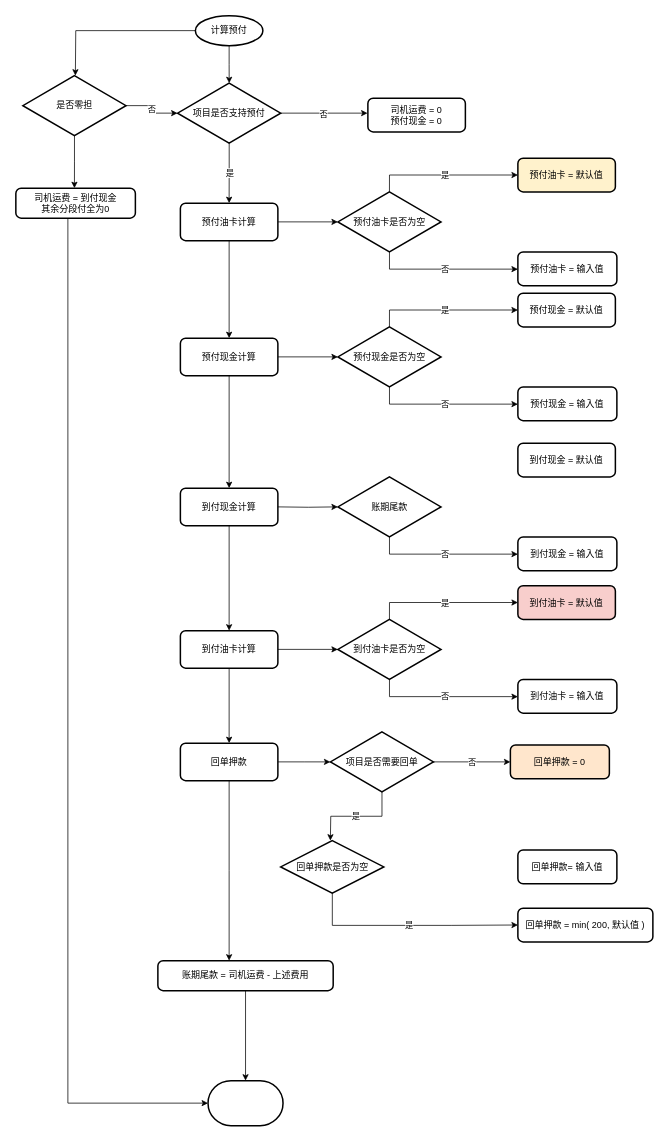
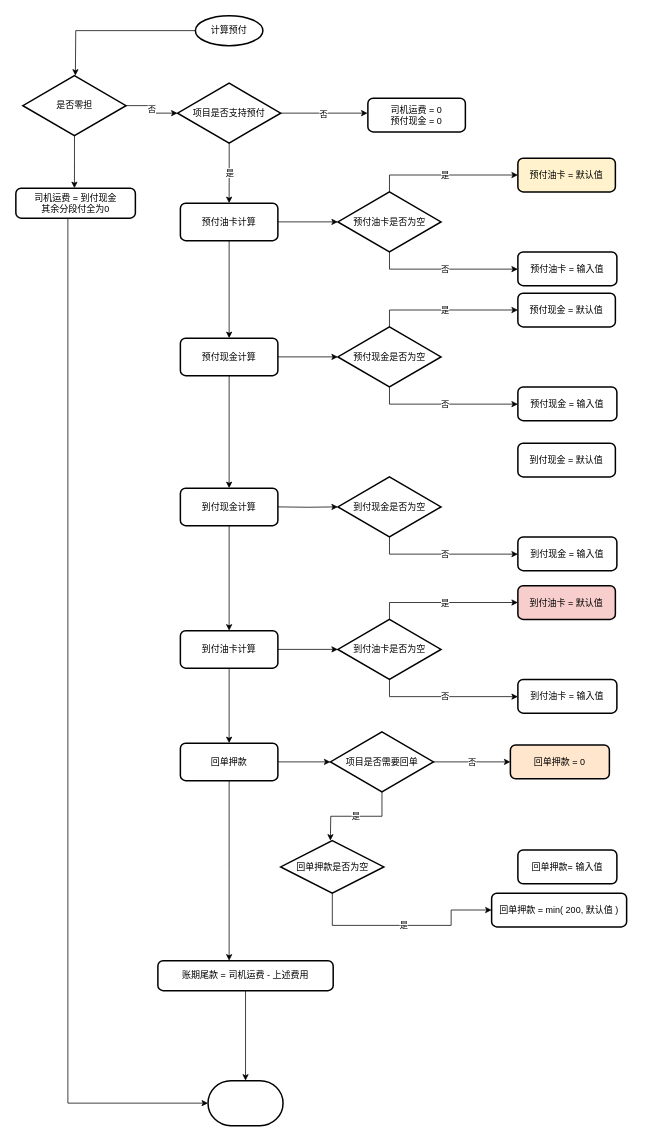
edge "计算预付" -> "项目是否支持预付": removed
node "账期尾款": label "账期尾款" -> "到付现金是否为空"
node "回单押款 = min( 200, 默认值 )": moved (585, 925) -> (559, 910)
